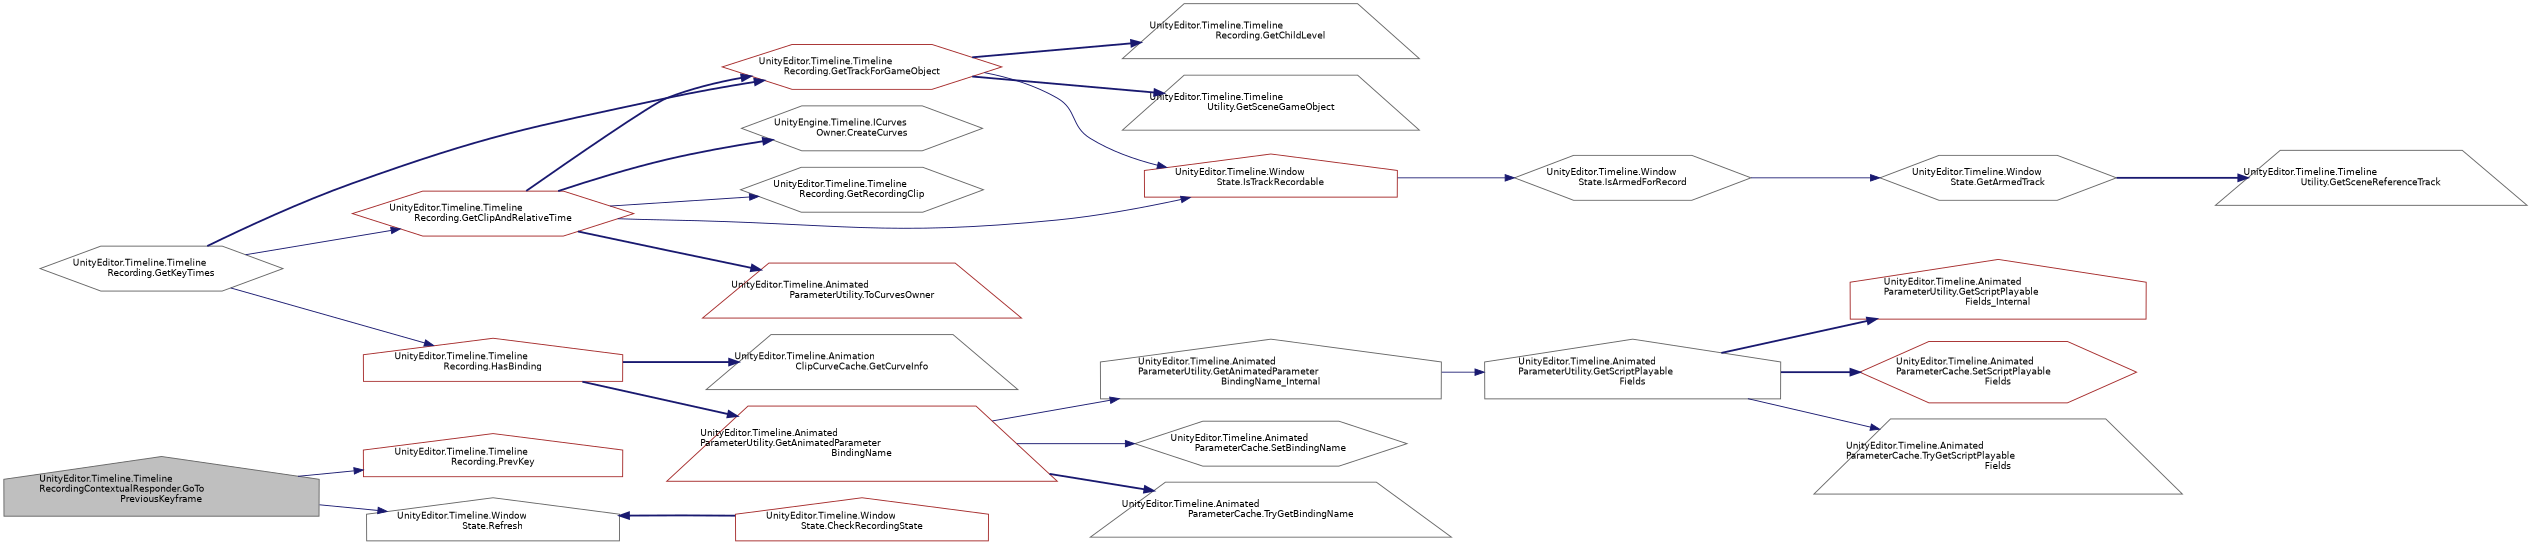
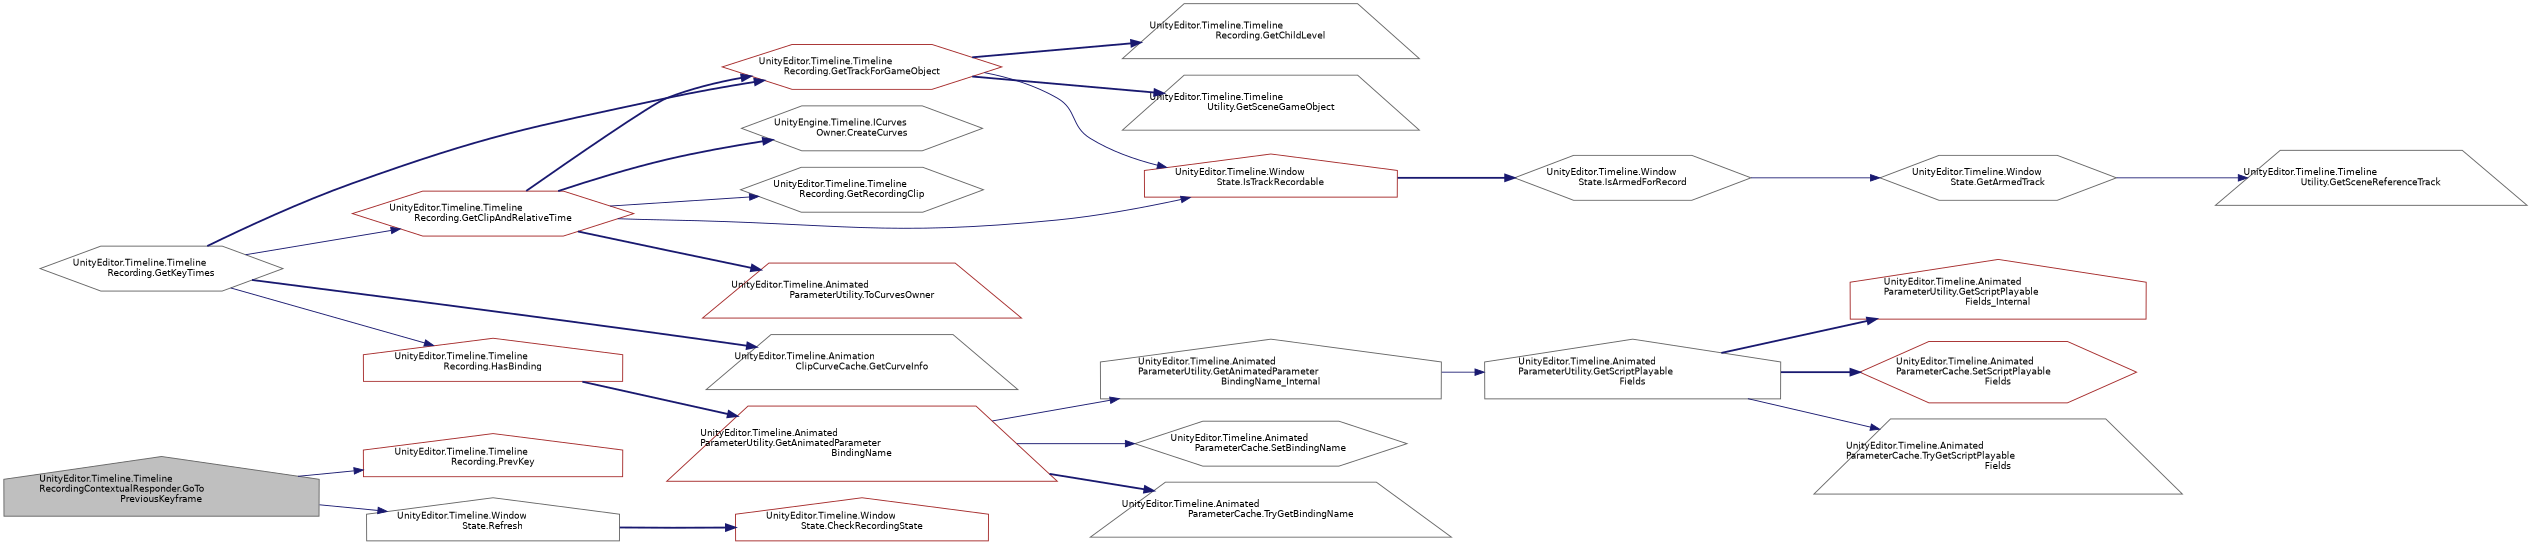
edge "UnityEditor.Timeline.Window State.IsTrackRecordable" -> "UnityEditor.Timeline.Window State.IsArmedForRecord": style solid -> bold
edge "UnityEditor.Timeline.Window State.GetArmedTrack" -> "UnityEditor.Timeline.Timeline Utility.GetSceneReferenceTrack": style bold -> solid
edge "UnityEditor.Timeline.Timeline Recording.HasBinding" -> "UnityEditor.Timeline.Animation ClipCurveCache.GetCurveInfo": now "UnityEditor.Timeline.Timeline Recording.GetKeyTimes" -> "UnityEditor.Timeline.Animation ClipCurveCache.GetCurveInfo"
edge "UnityEditor.Timeline.Window State.CheckRecordingState" -> "UnityEditor.Timeline.Window State.Refresh": reversed
